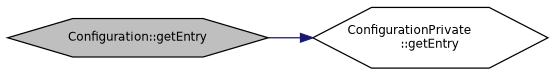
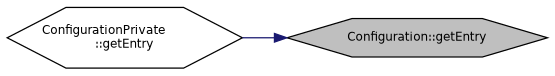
edge "Configuration::getEntry" -> "ConfigurationPrivate ::getEntry": reversed
